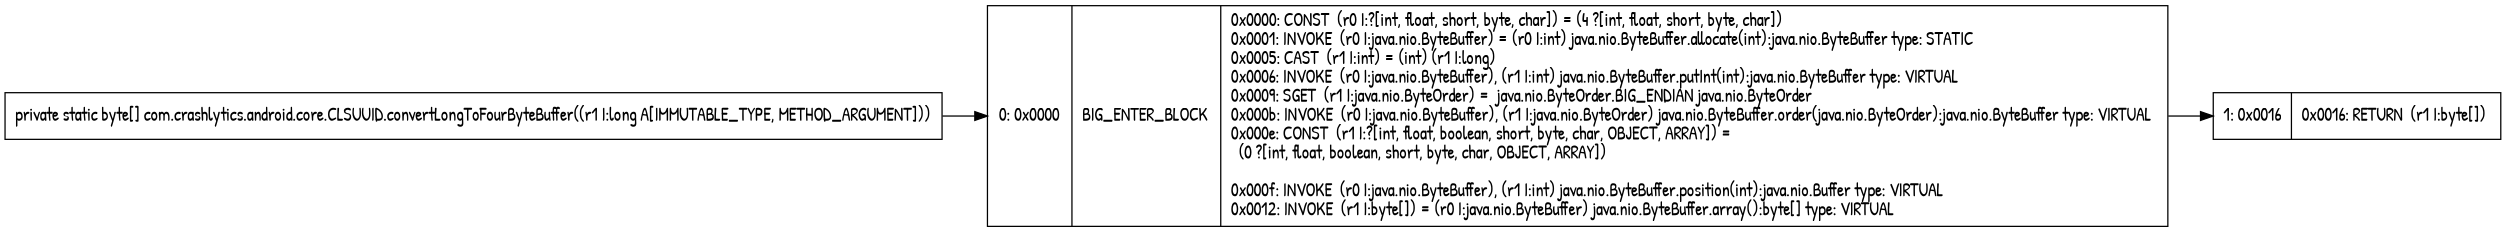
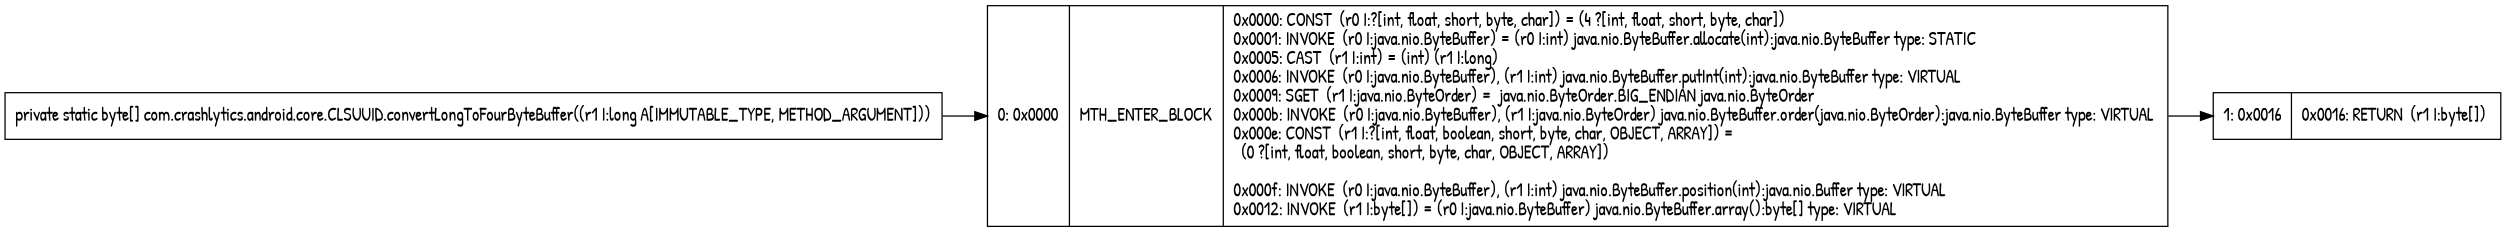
node "0: 0x0000": text "BIG_ENTER_BLOCK" -> "MTH_ENTER_BLOCK"
